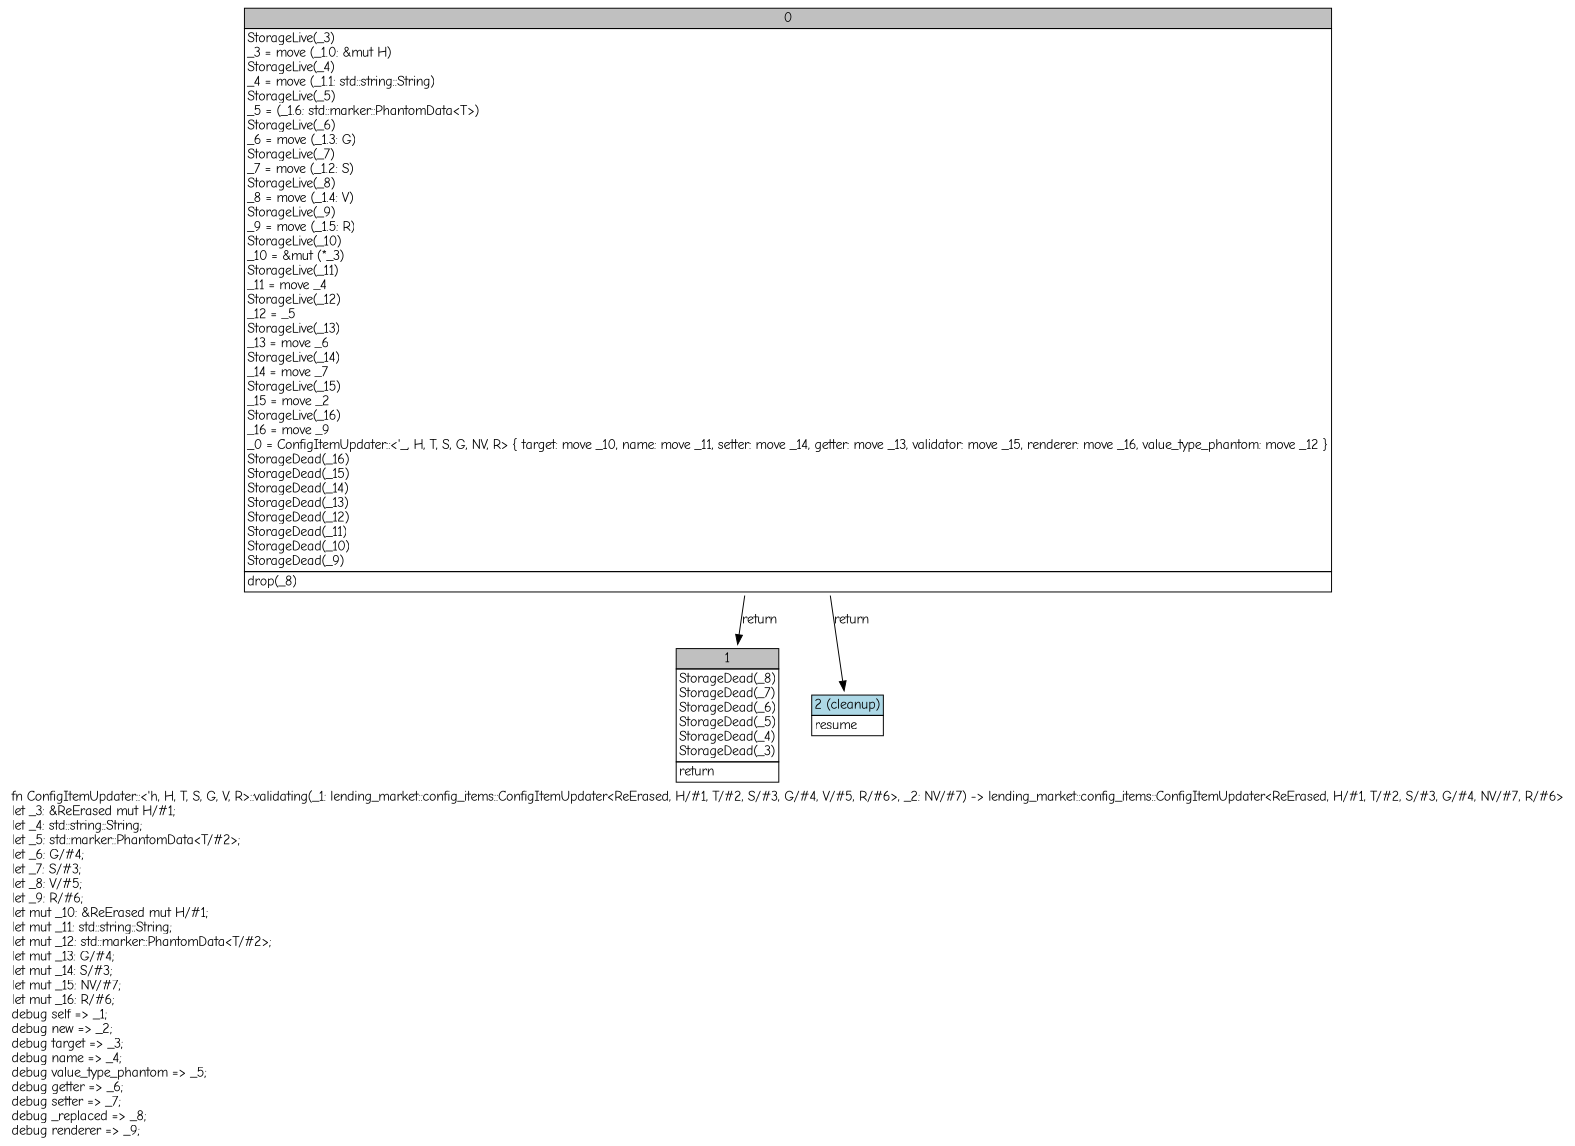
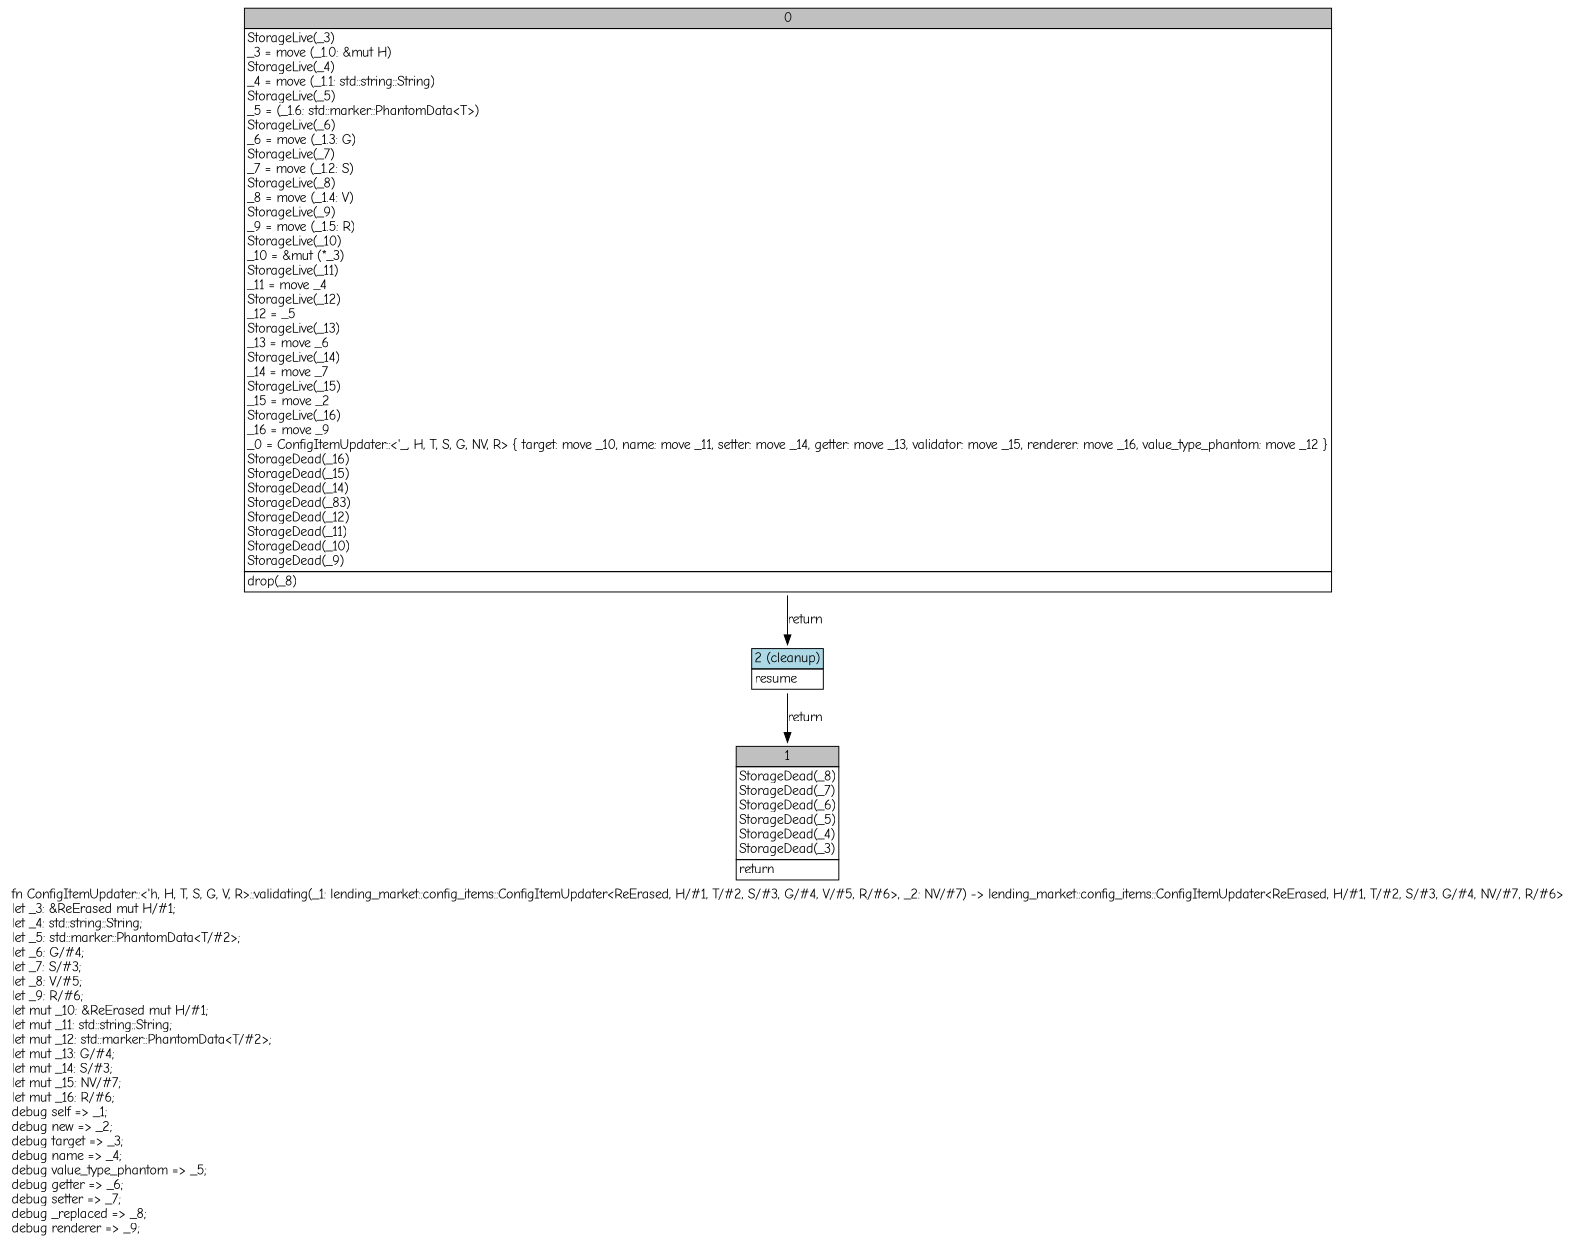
node "0": text "StorageDead(_13)" -> "StorageDead(_83)"
edge "0" -> "1": now "2 (cleanup)" -> "1"
